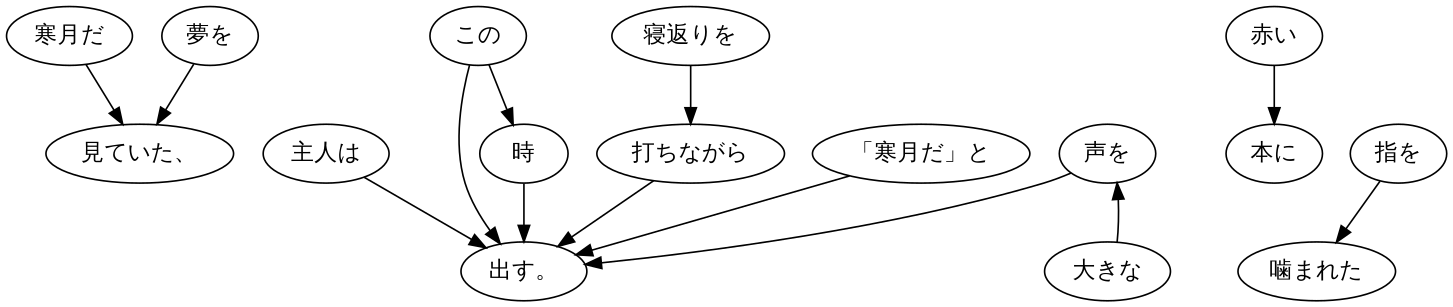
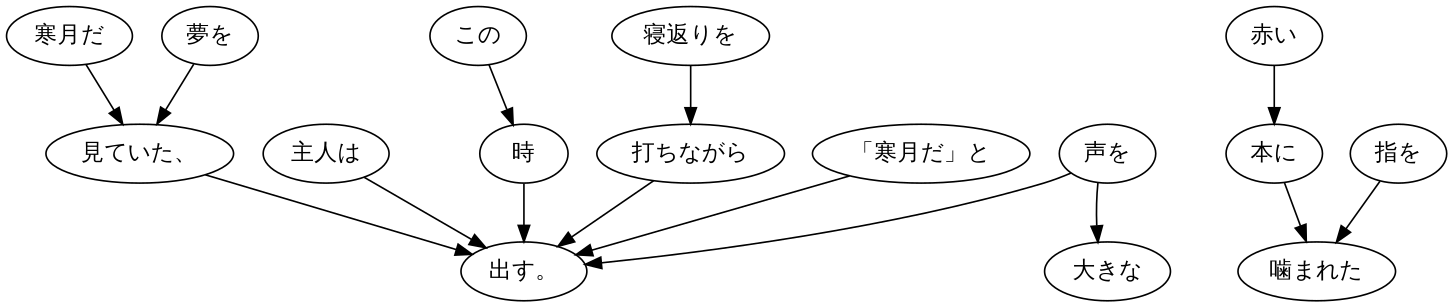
edge "この" -> "出す。": now "見ていた、" -> "出す。"
edge "本に" -> "噛まれた": added
edge "大きな" -> "声を": reversed
